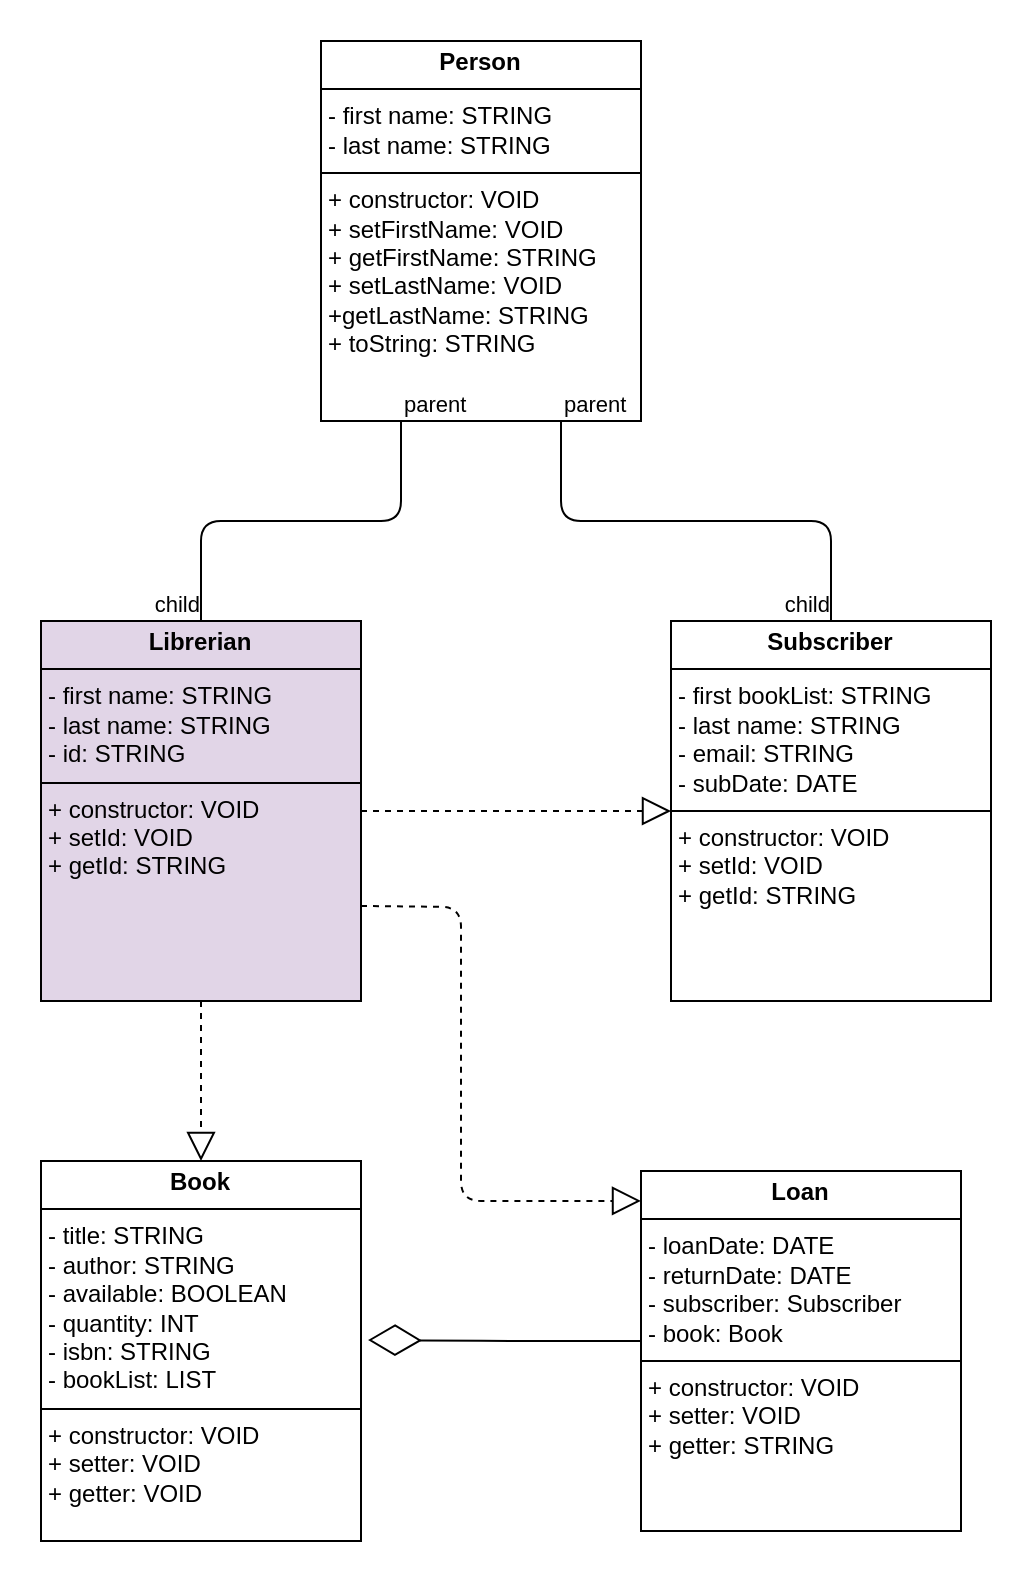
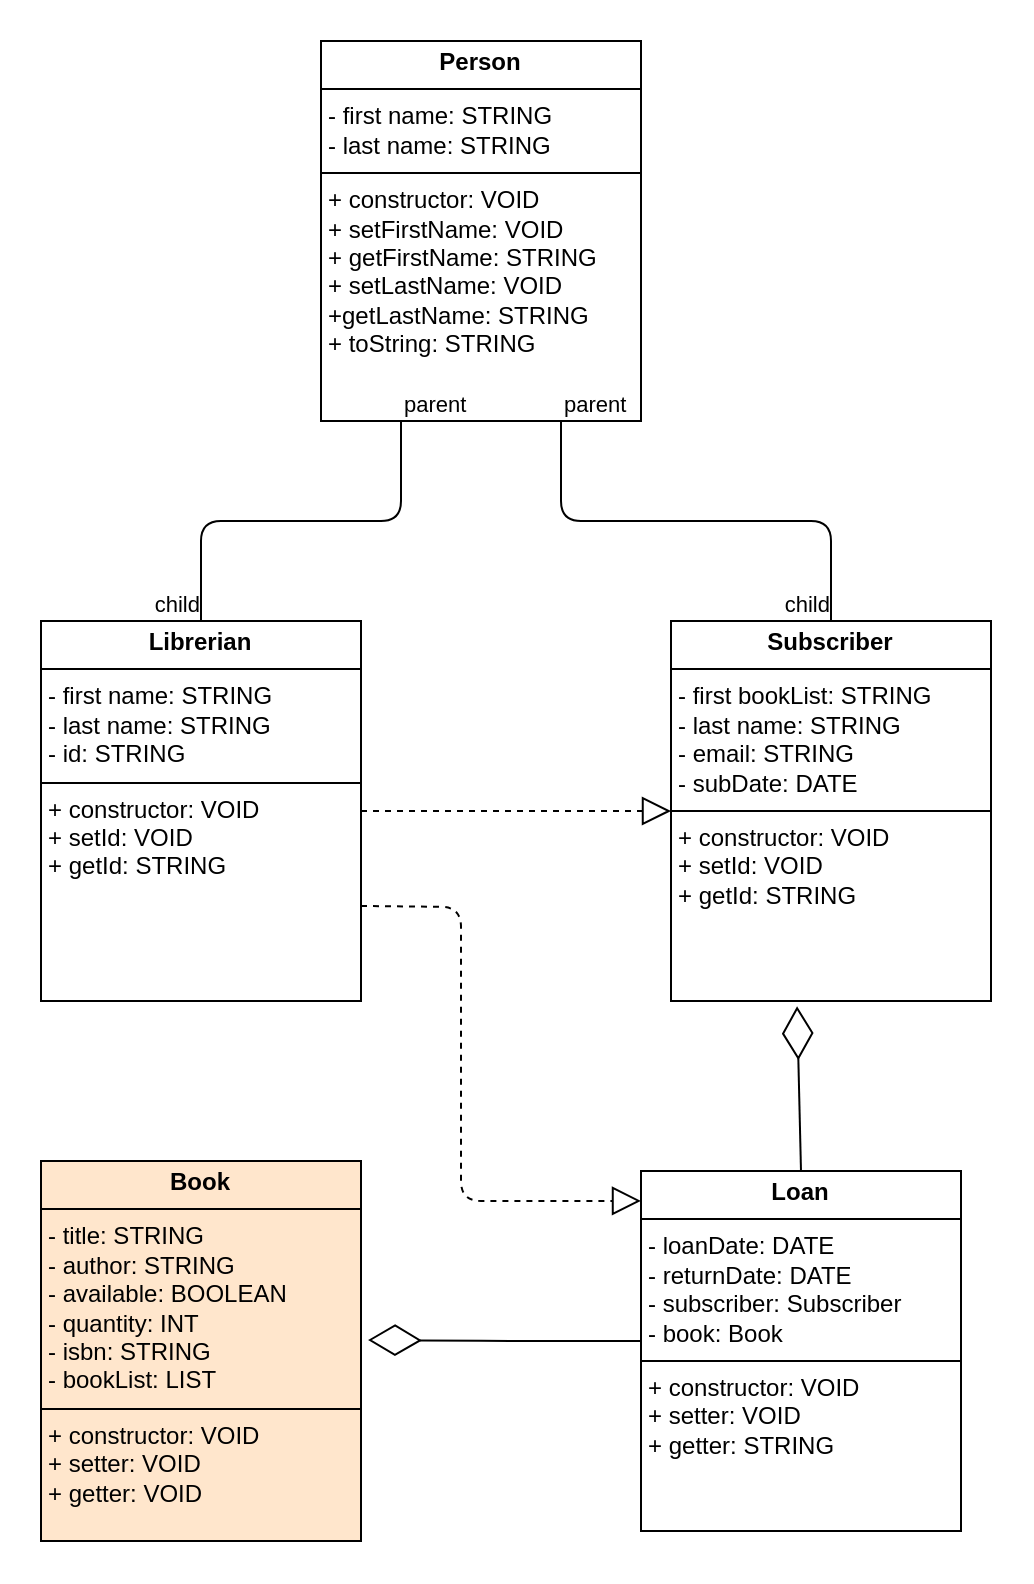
node "Librerian - first name: STRING - last name: STRING - id: STRING + constructor: VOID + setId: VOID + getId: STRING": fillcolor #e1d5e7 -> #ffffff
edge "Librerian - first name: STRING - last name: STRING - id: STRING + constructor: VOID + setId: VOID + getId: STRING" -> "Book - title: STRING - author: STRING - available: BOOLEAN - quantity: INT - isbn: STRING - bookList: LIST + constructor: VOID + setter: VOID + getter: VOID": removed
edge "Loan - loanDate: DATE - returnDate: DATE - subscriber: Subscriber - book: Book + constructor: VOID + setter: VOID + getter: STRING" -> "Subscriber - first bookList: STRING - last name: STRING - email: STRING - subDate: DATE + constructor: VOID + setId: VOID + getId: STRING": added
node "Book - title: STRING - author: STRING - available: BOOLEAN - quantity: INT - isbn: STRING - bookList: LIST + constructor: VOID + setter: VOID + getter: VOID": fillcolor #ffffff -> #ffe6cc
